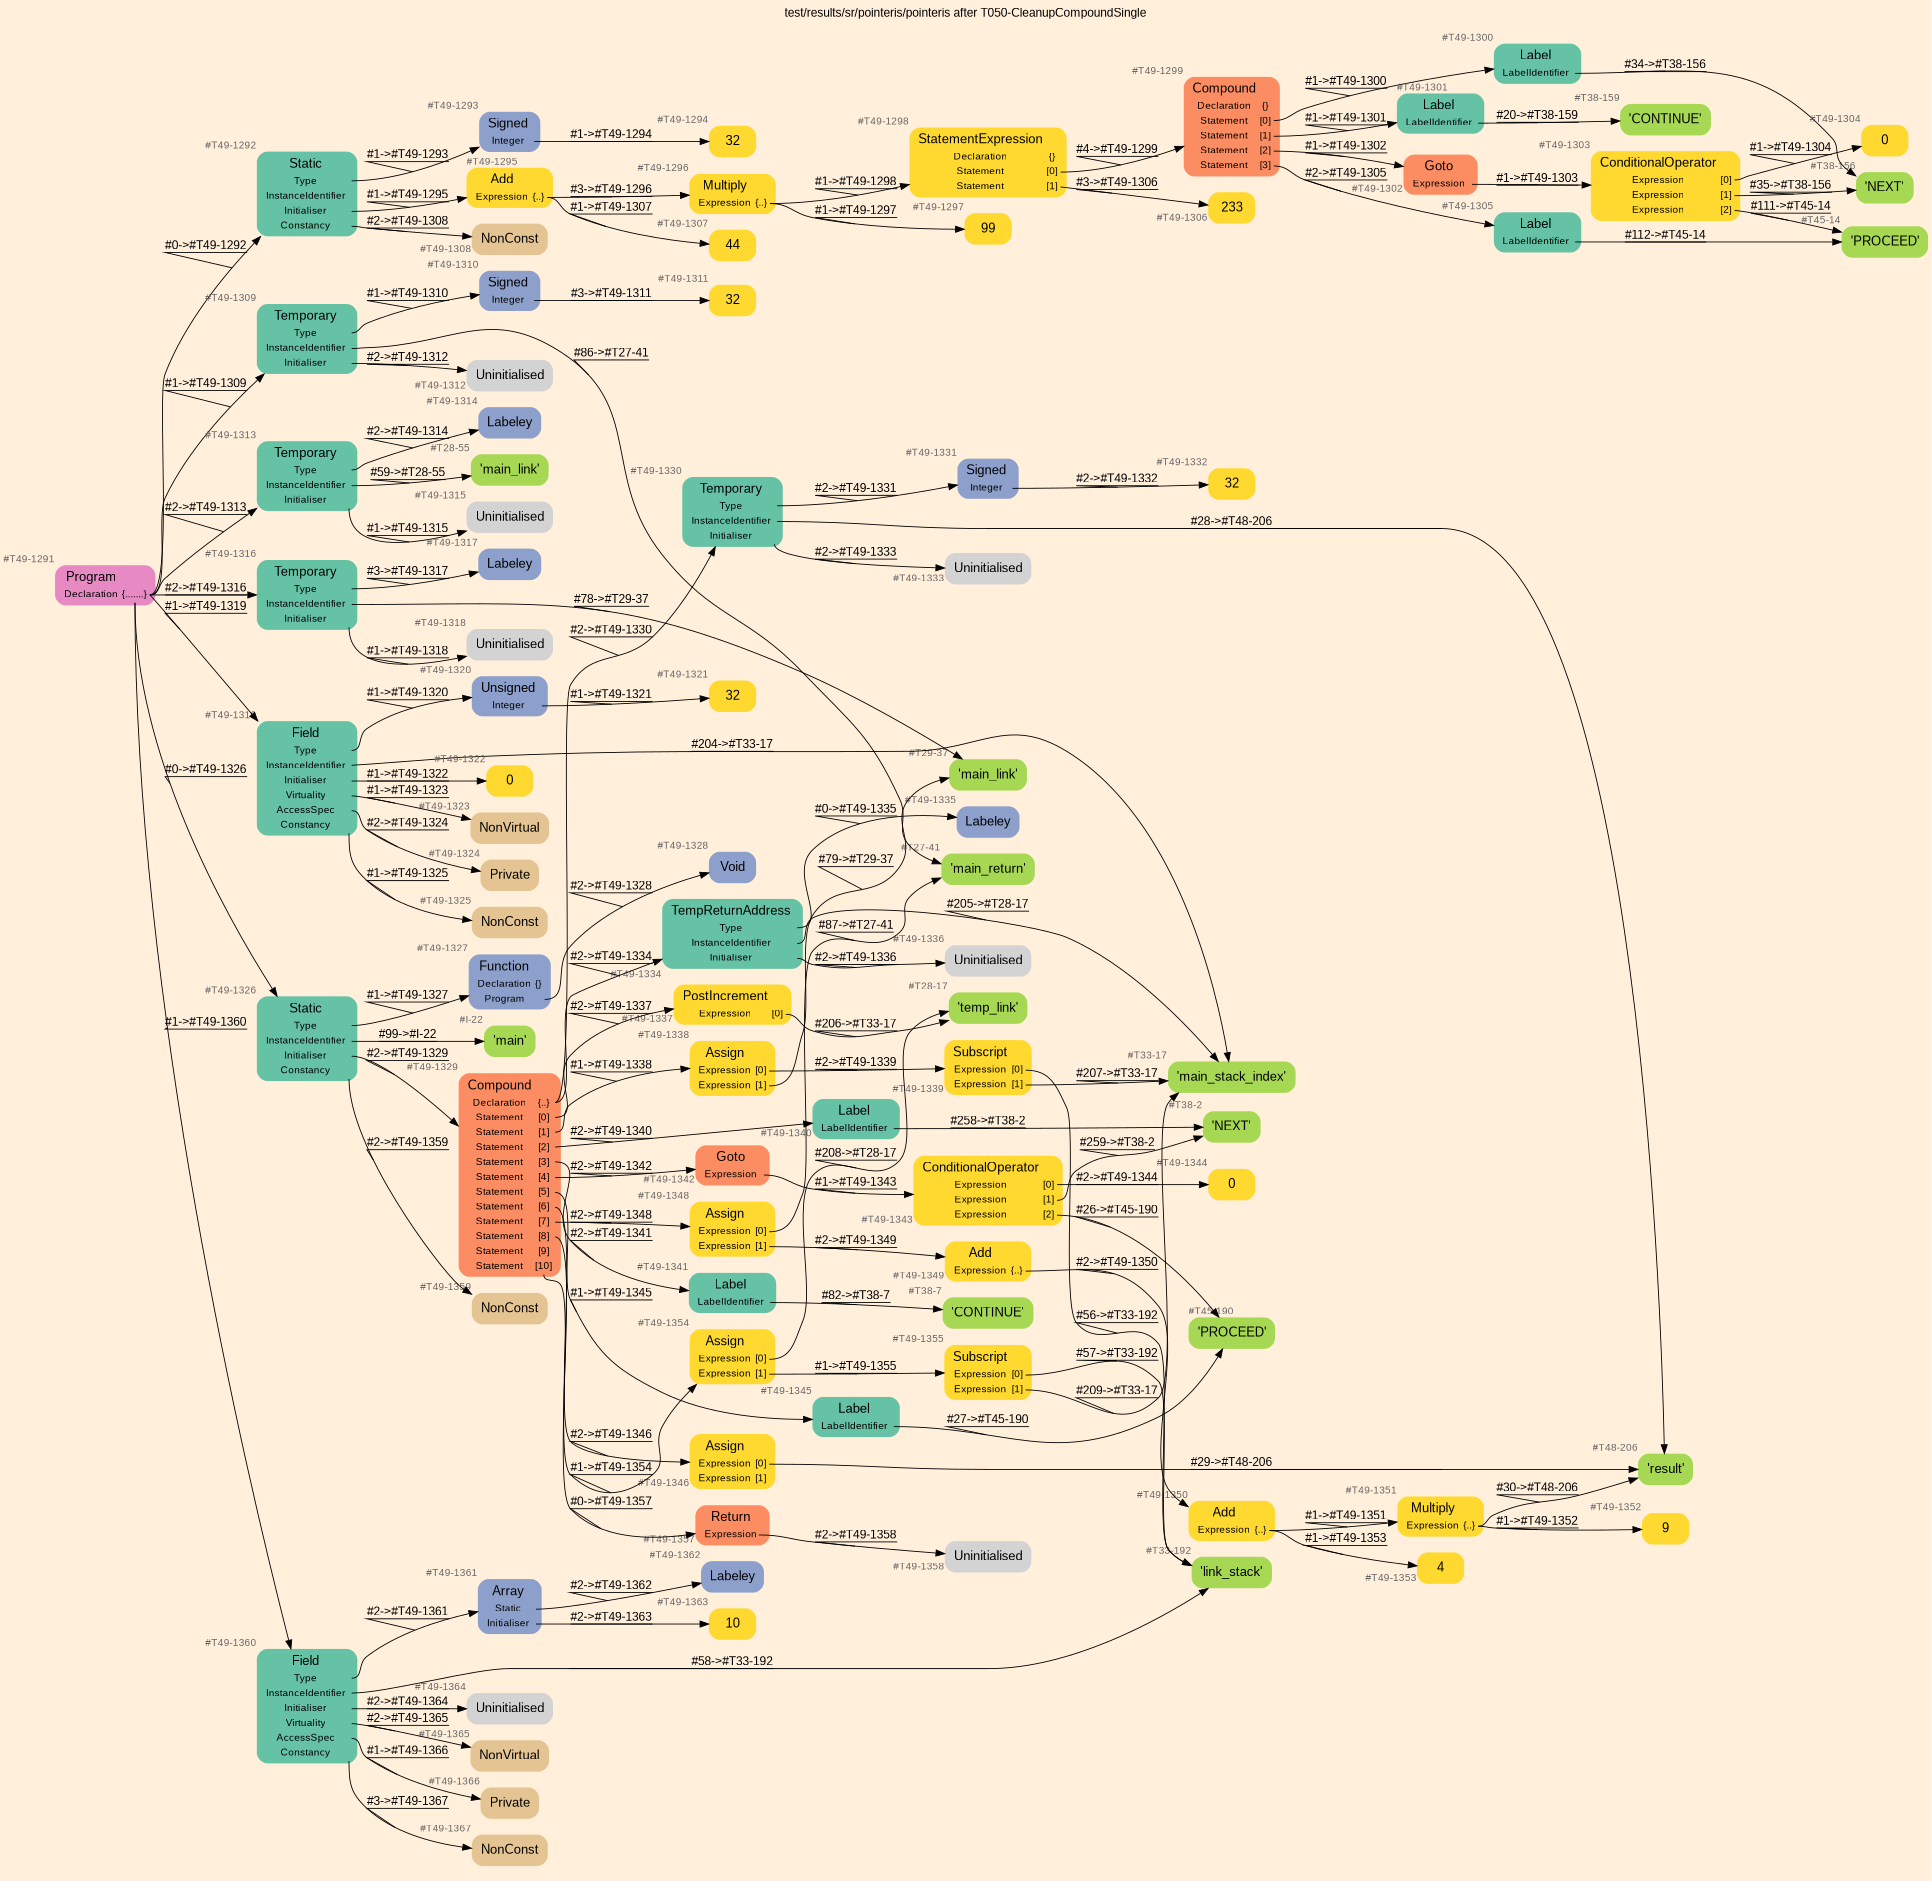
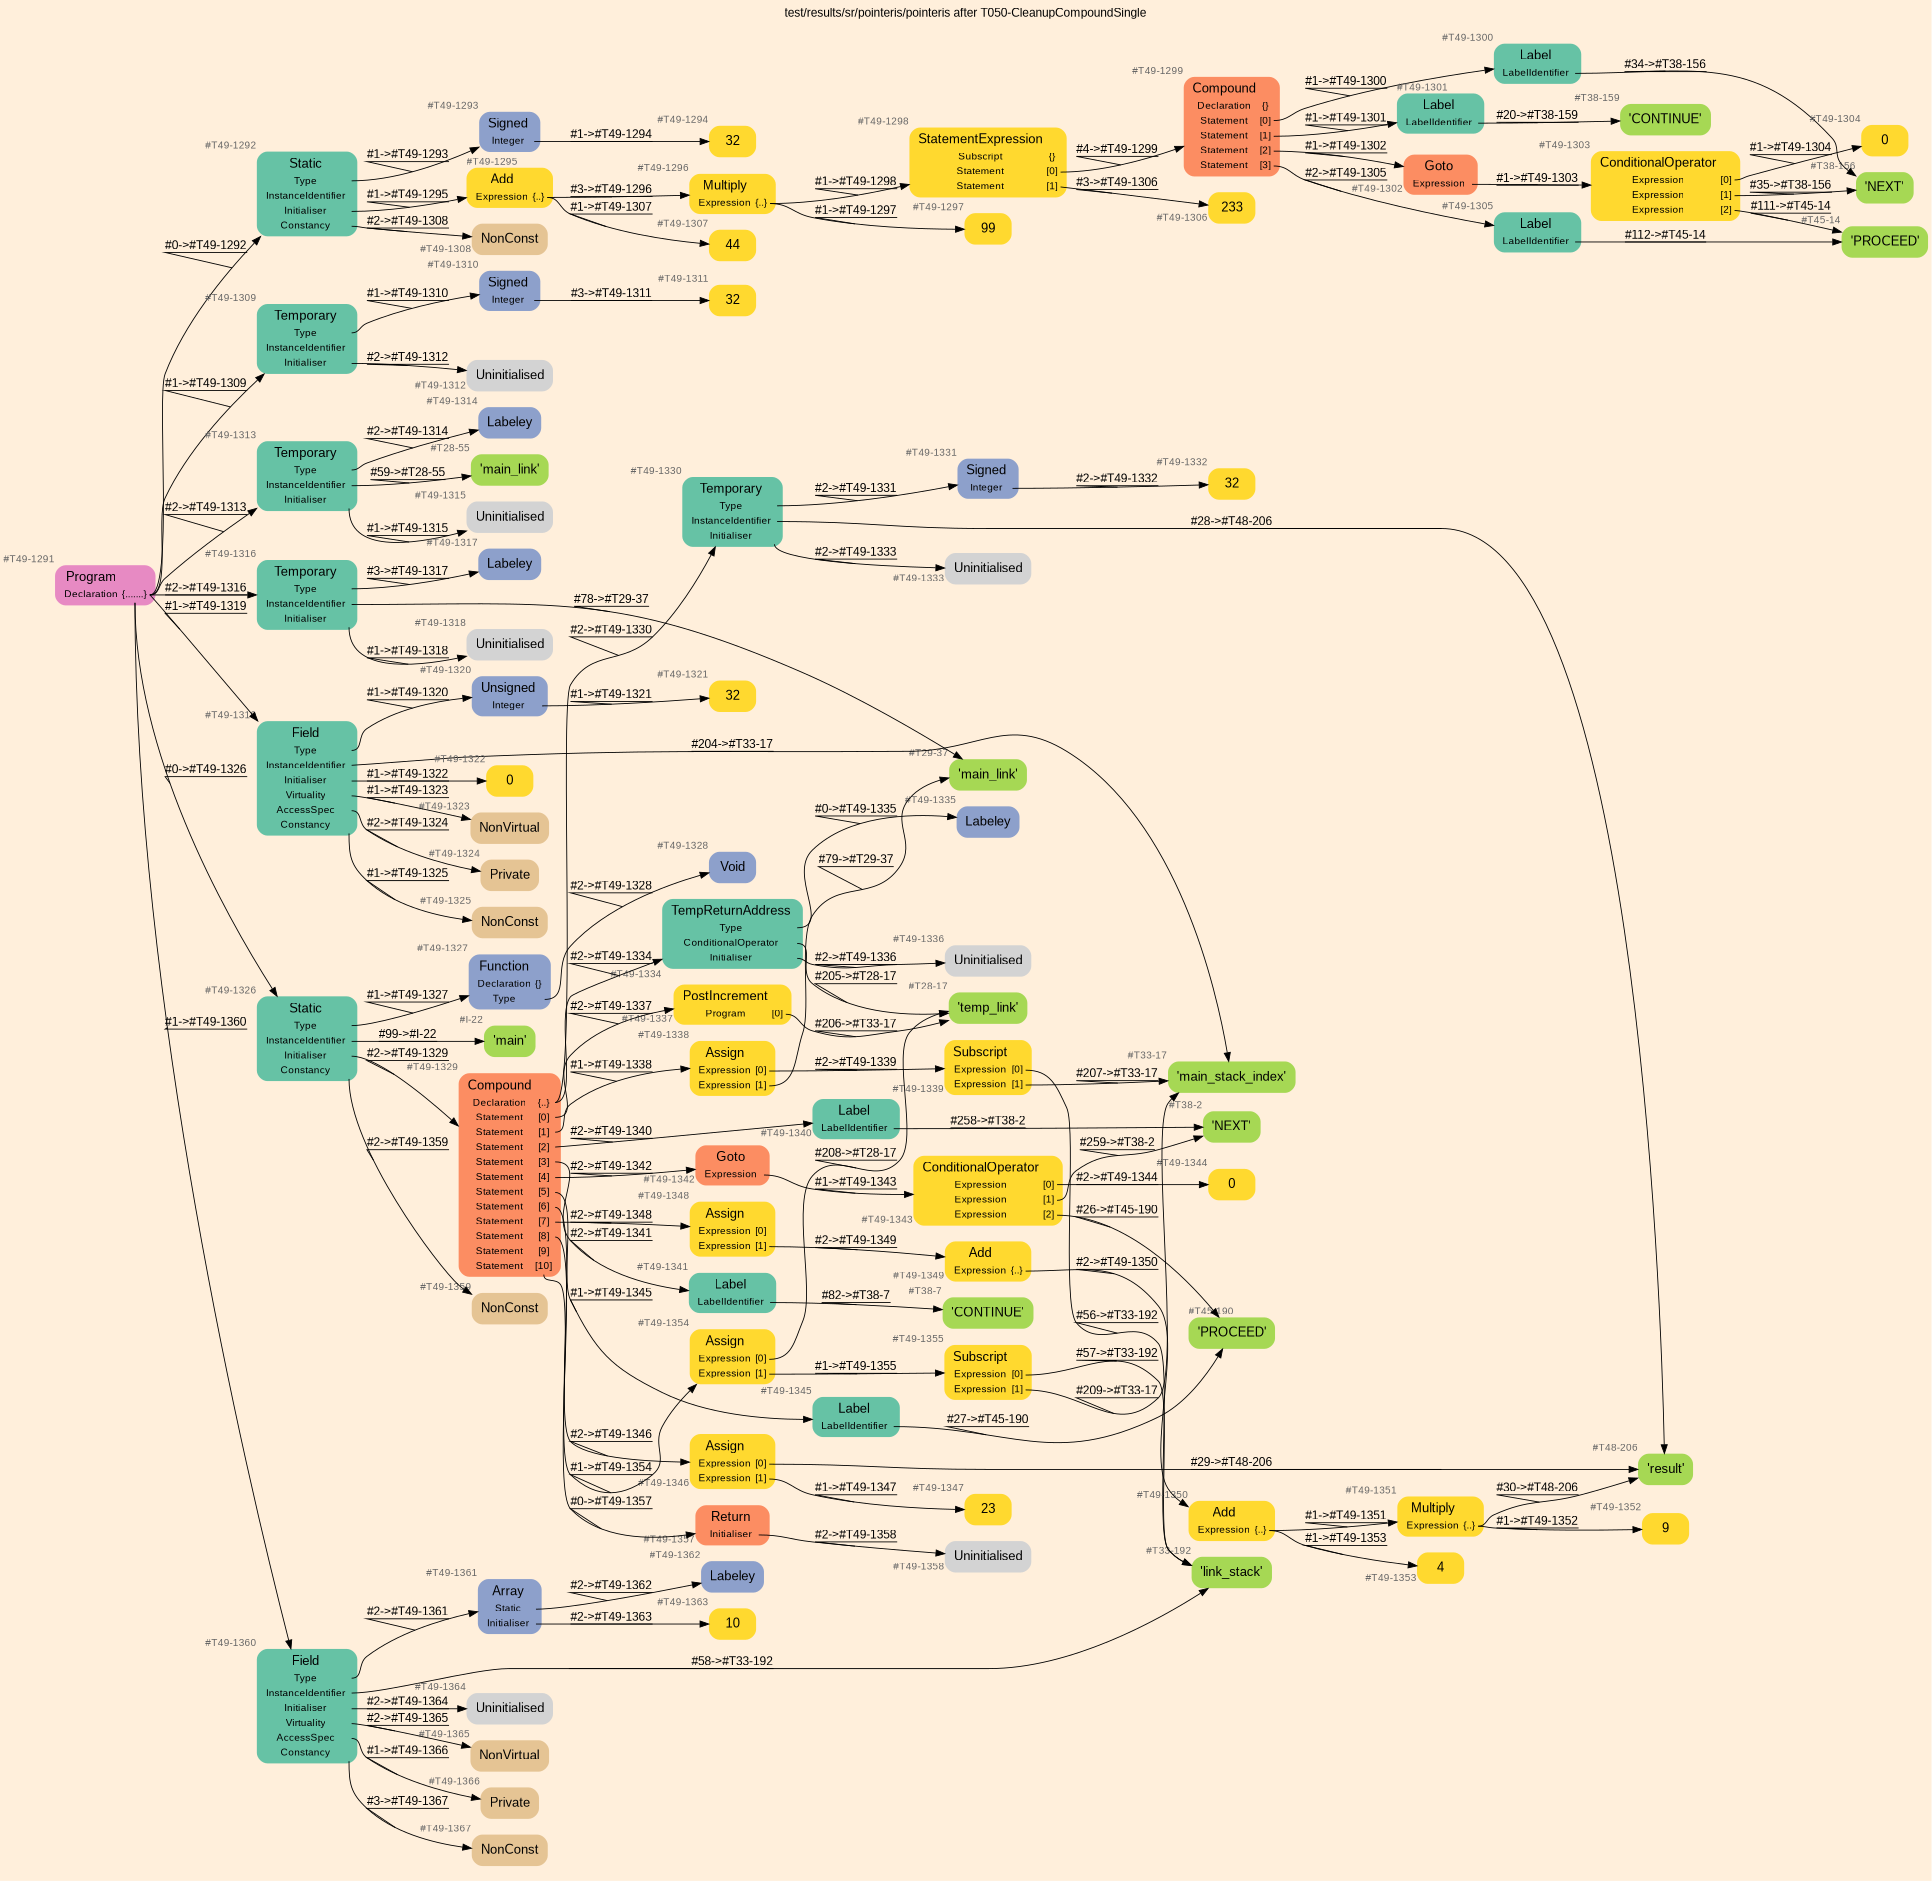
node "StatementExpression": text "Declaration" -> "Subscript"
node "'main_return'": removed
edge "TempReturnAddress" -> "'main_stack_index'": now "TempReturnAddress" -> "'temp_link'"
node "TempReturnAddress": text "InstanceIdentifier" -> "ConditionalOperator"
node "Function": text "Program" -> "Type"
node "PostIncrement": text "Expression" -> "Program"
node "23": added
node "Return": text "Expression" -> "Initialiser"
